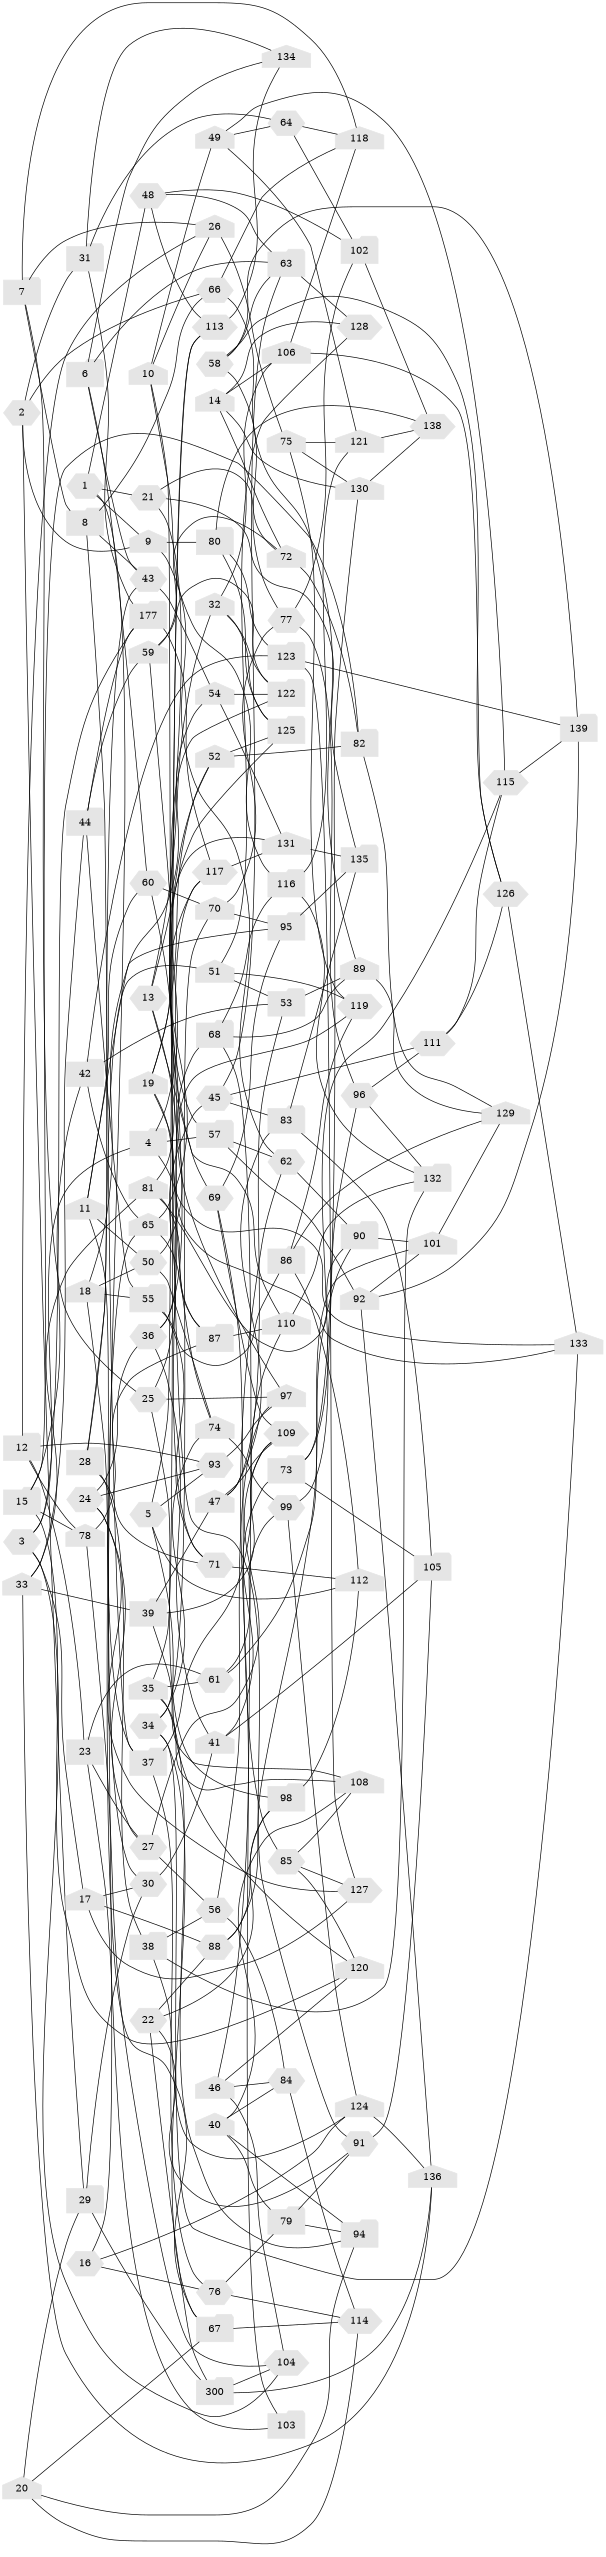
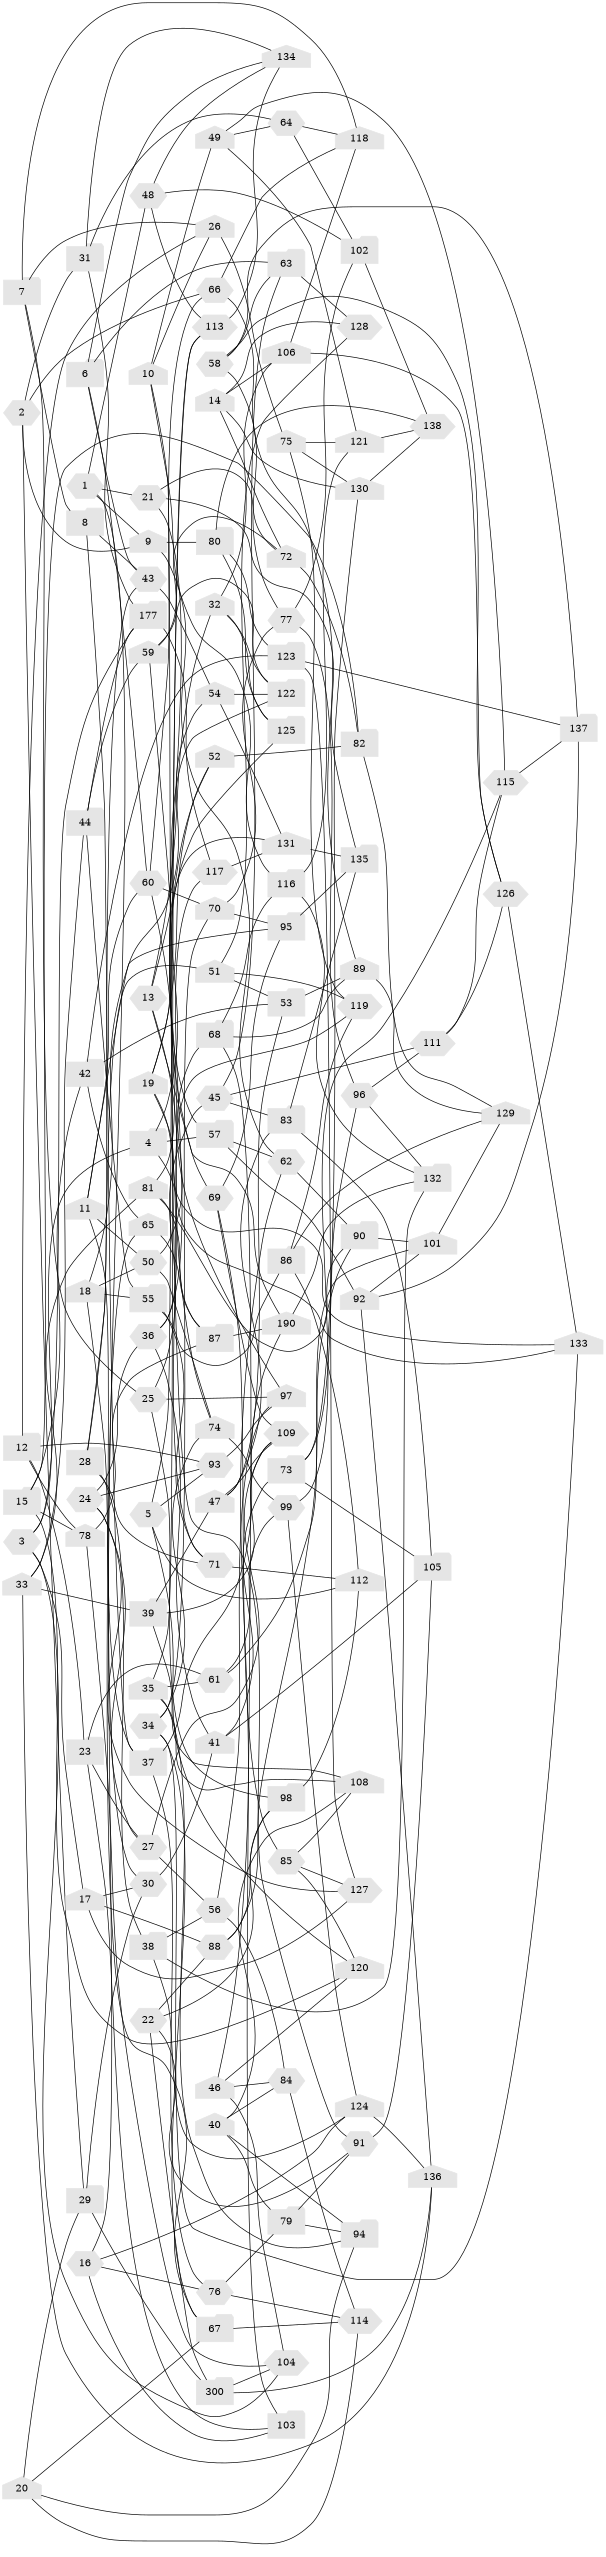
edge "48" -- "63": now "48" -- "134"
edge "66" -- "8": now "66" -- "60"
node "139": label "139" -> "137"
edge "125" -- "52": removed
edge "117" -- "65": removed
node "110": label "110" -> "190"
edge "16" -- "103": added
